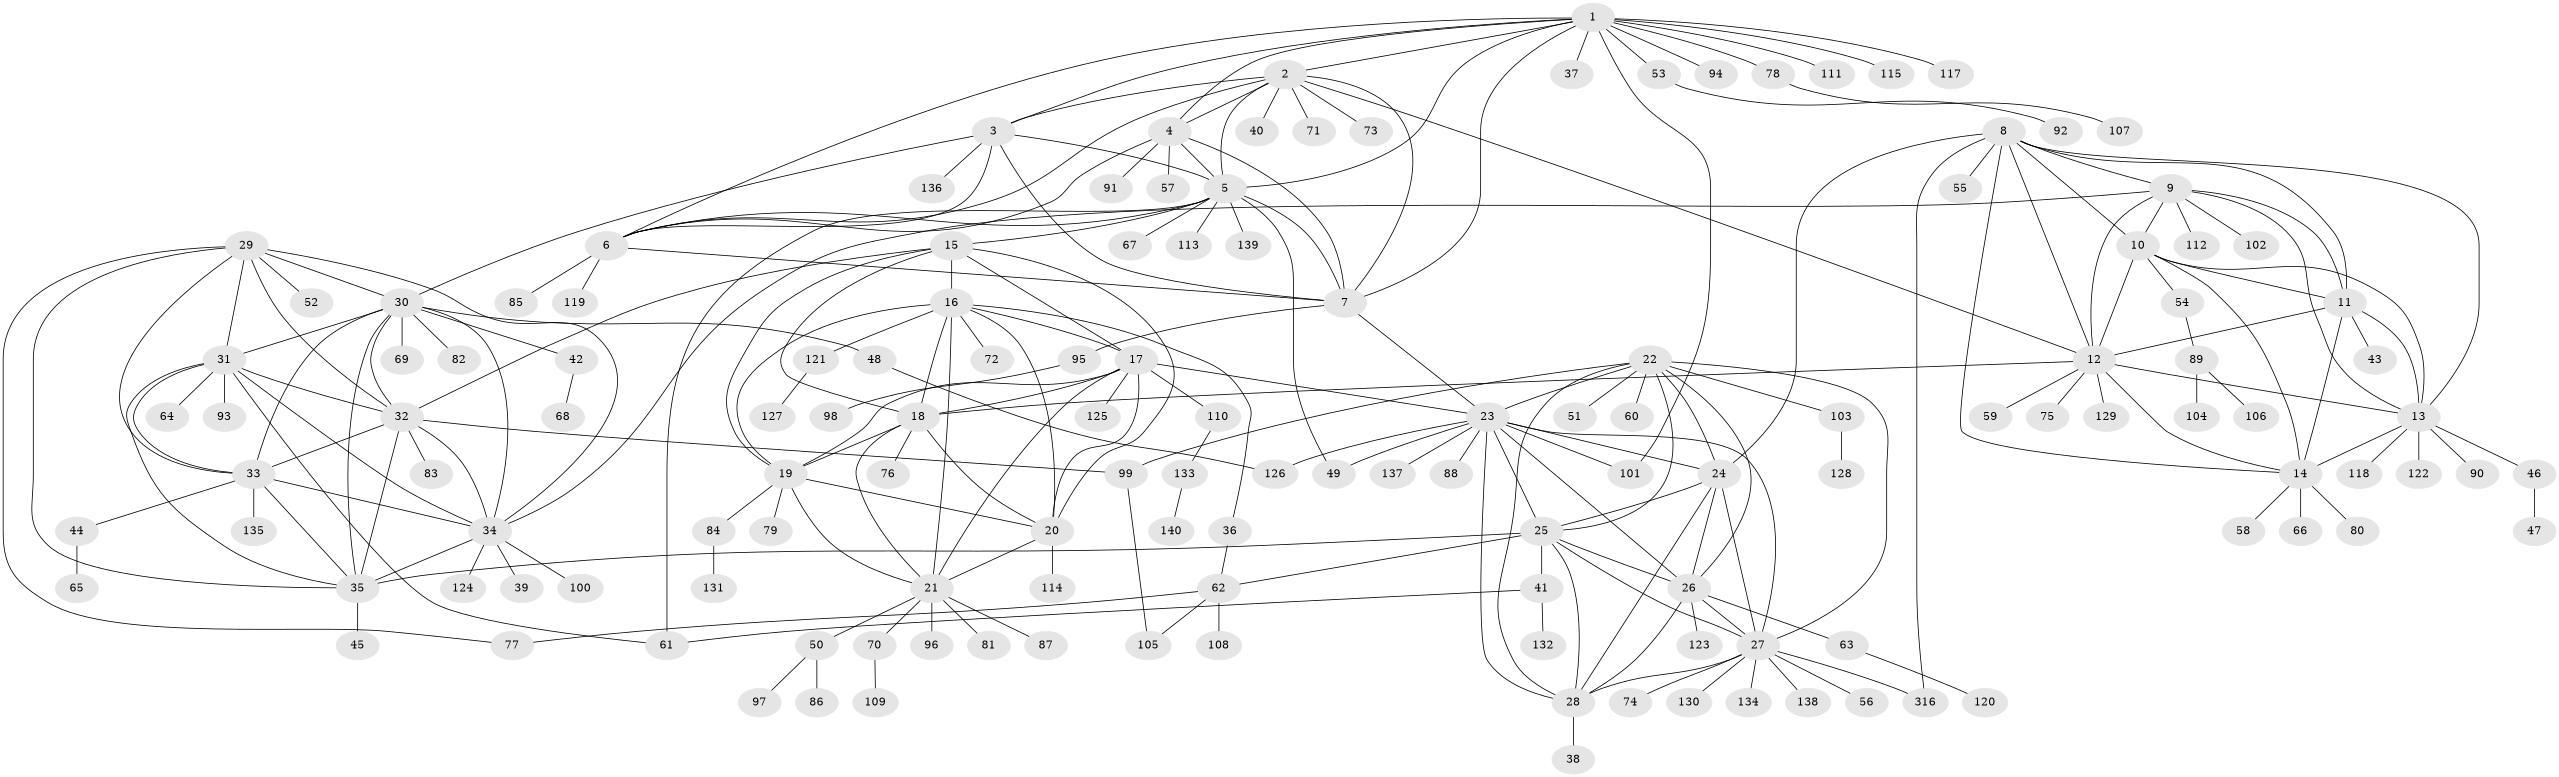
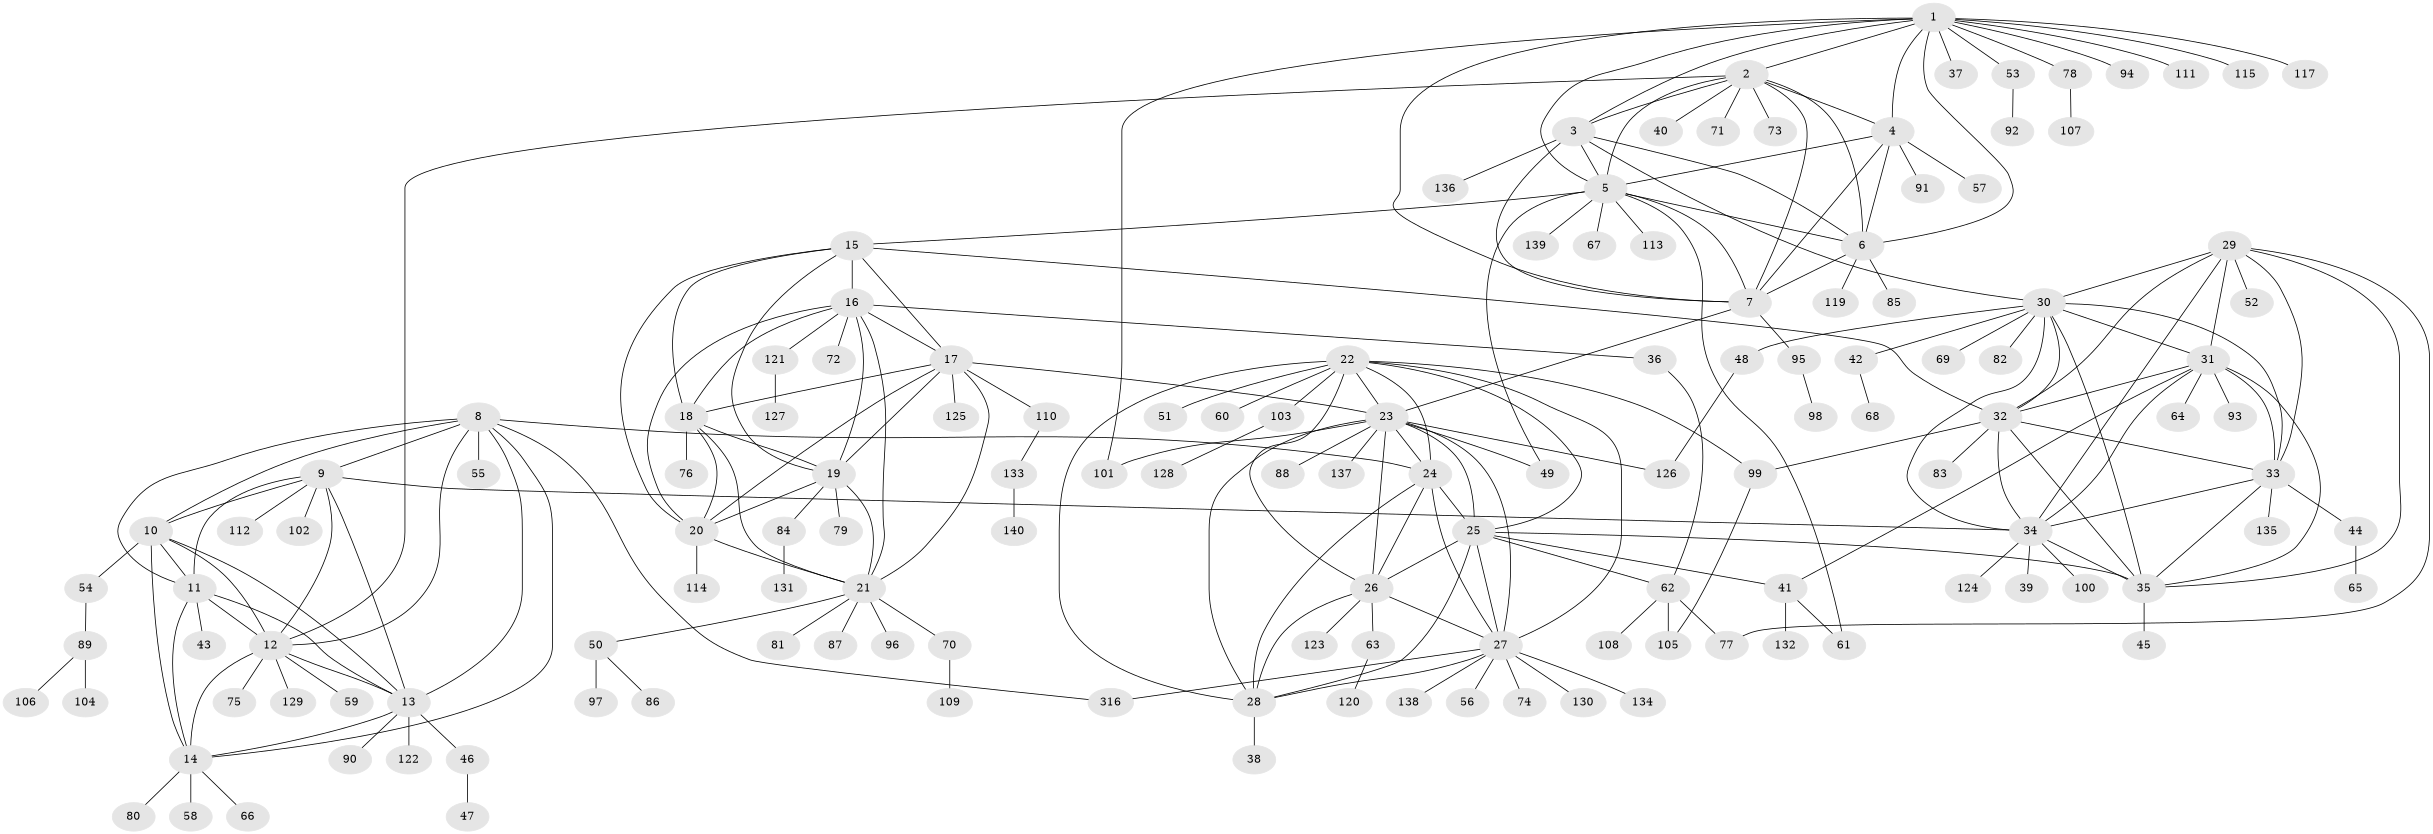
edge "12" -- "18": removed
node "118": removed
edge "31" -- "61": now "31" -- "41"
